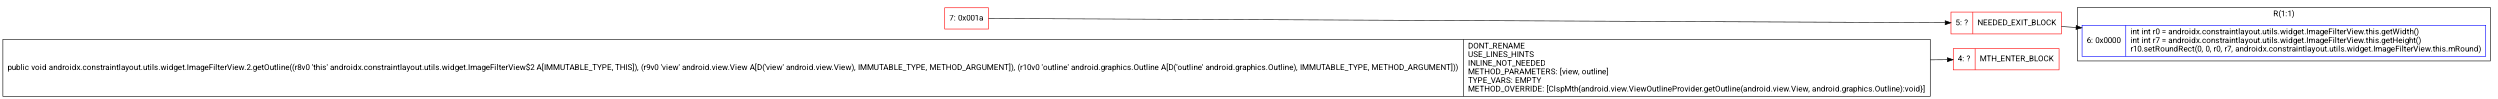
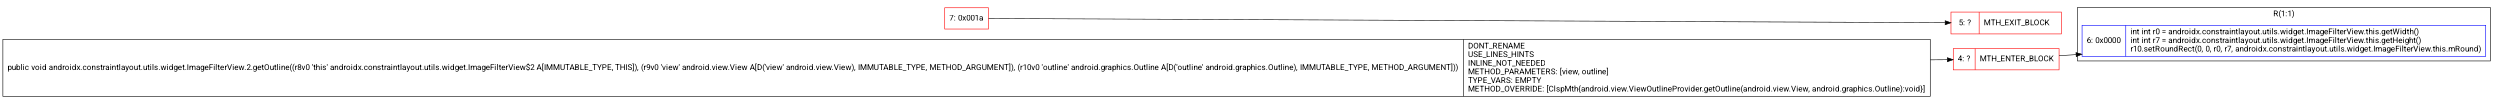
node "5: ?": text "NEEDED_EXIT_BLOCK" -> "MTH_EXIT_BLOCK"
edge "5: ?" -> "6: 0x0000": now "4: ?" -> "6: 0x0000"
